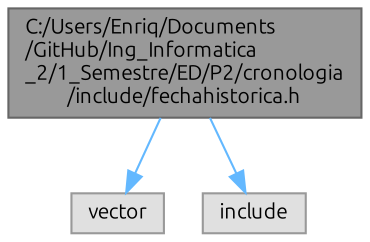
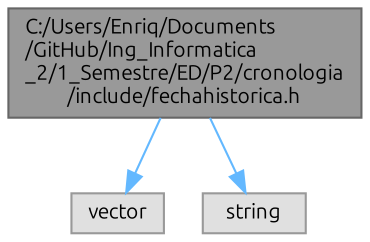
node "include": label "include" -> "string"
